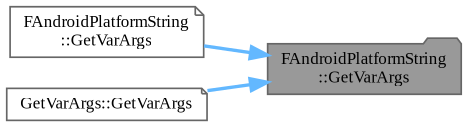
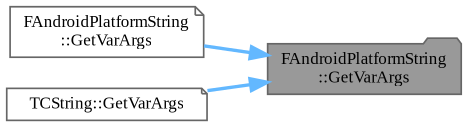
node "GetVarArgs::GetVarArgs": label "GetVarArgs::GetVarArgs" -> "TCString::GetVarArgs"
